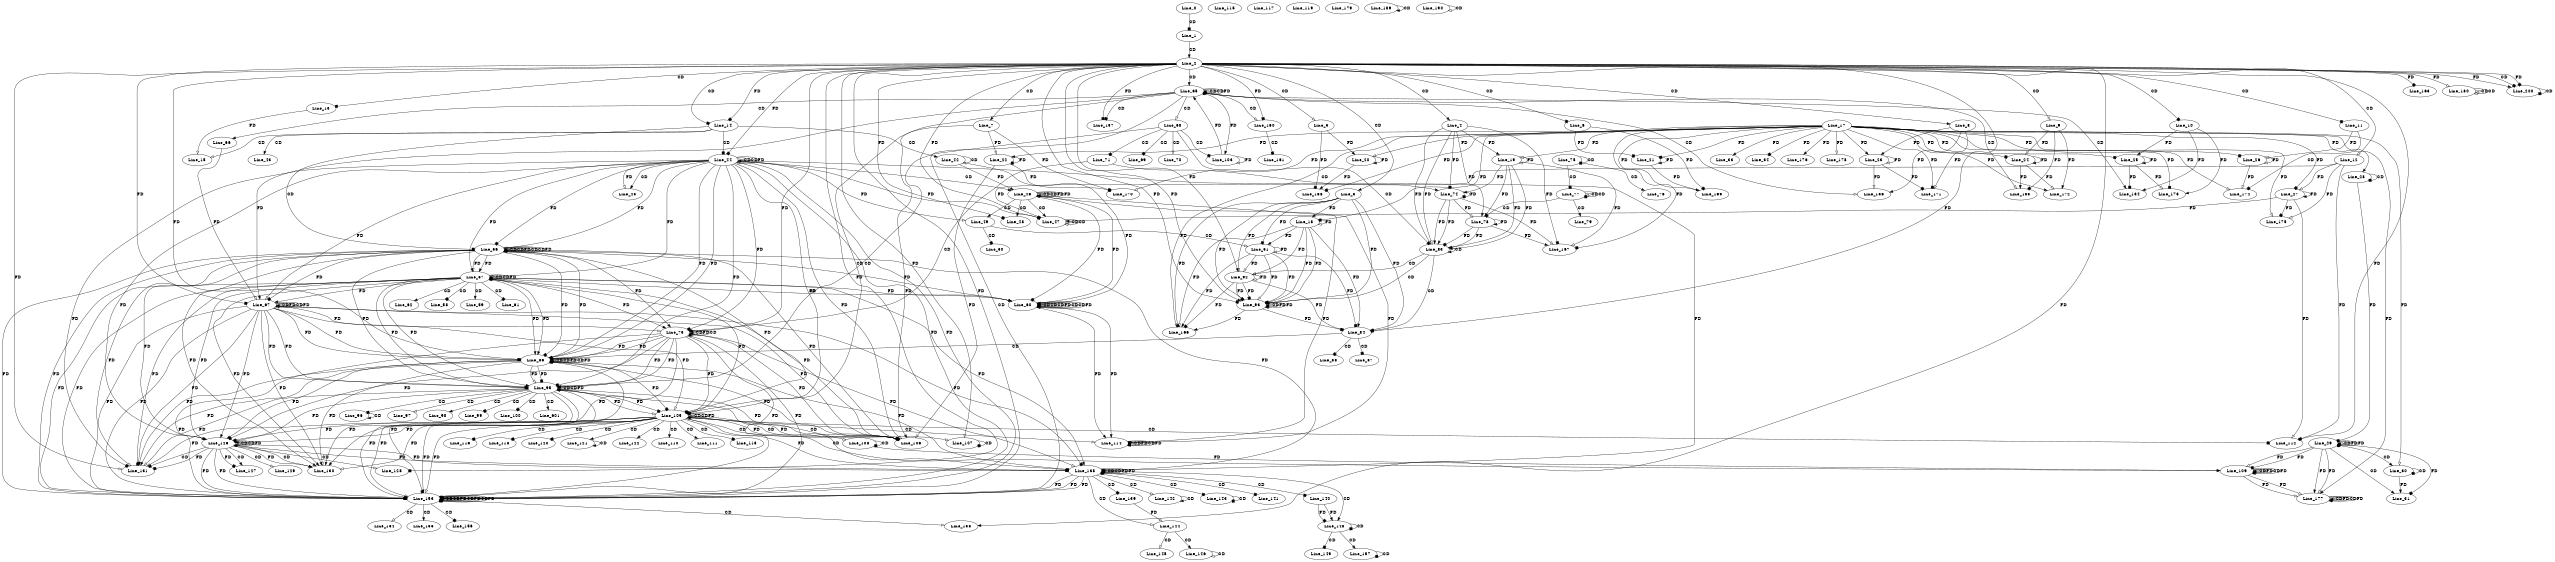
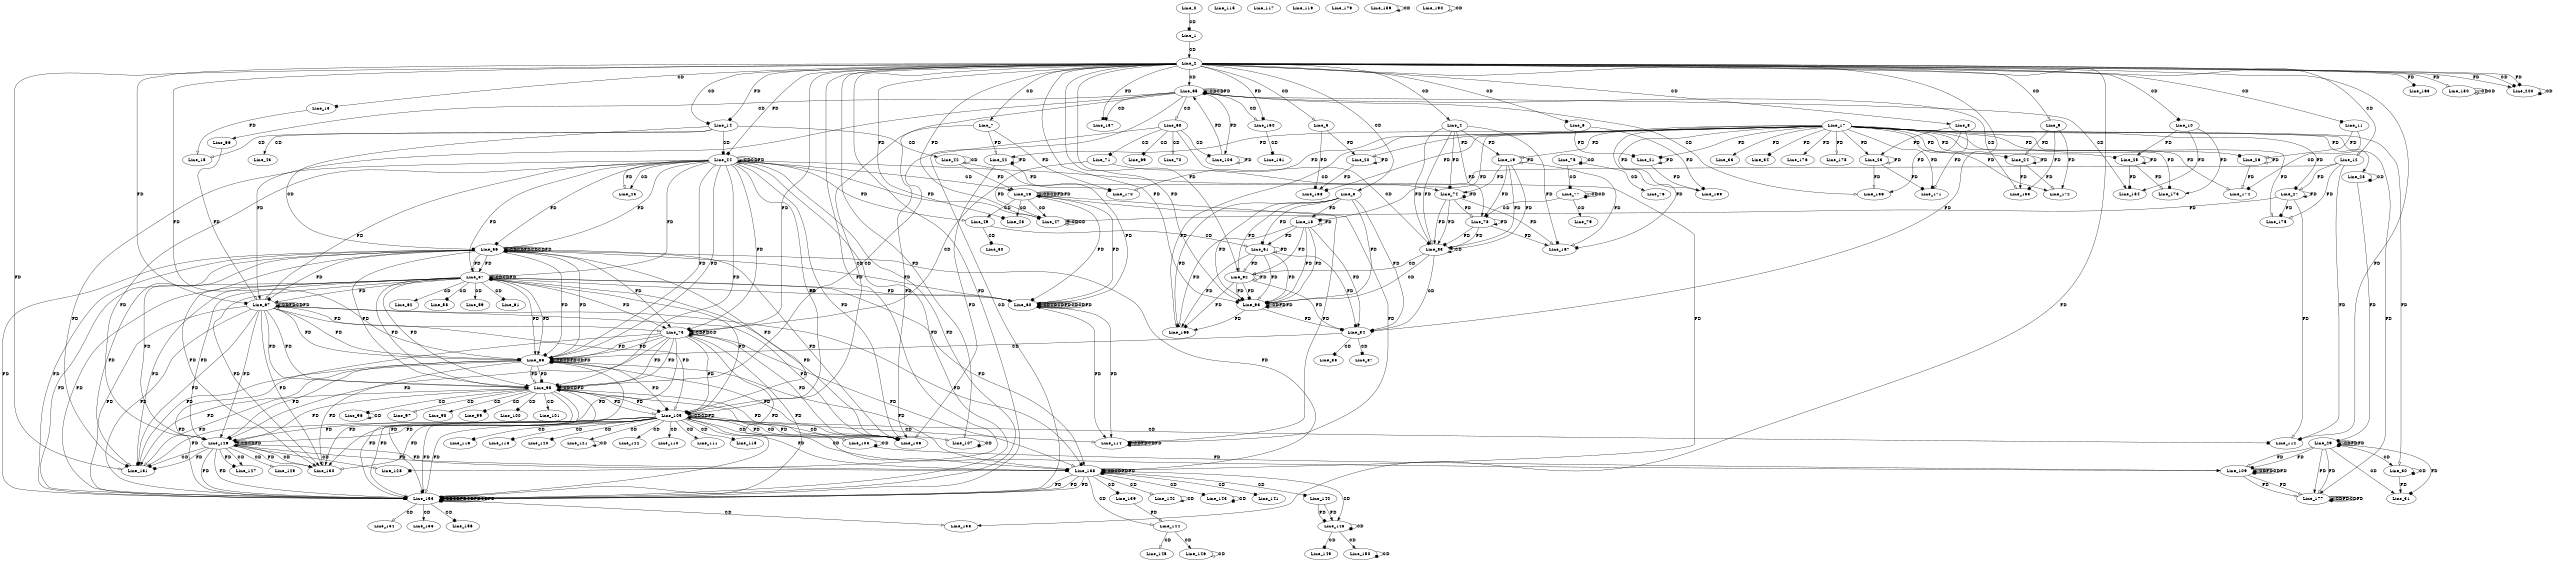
node "Line_601": label "Line_601" -> "Line_101"
node "Line_157": label "Line_157" -> "Line_150"
